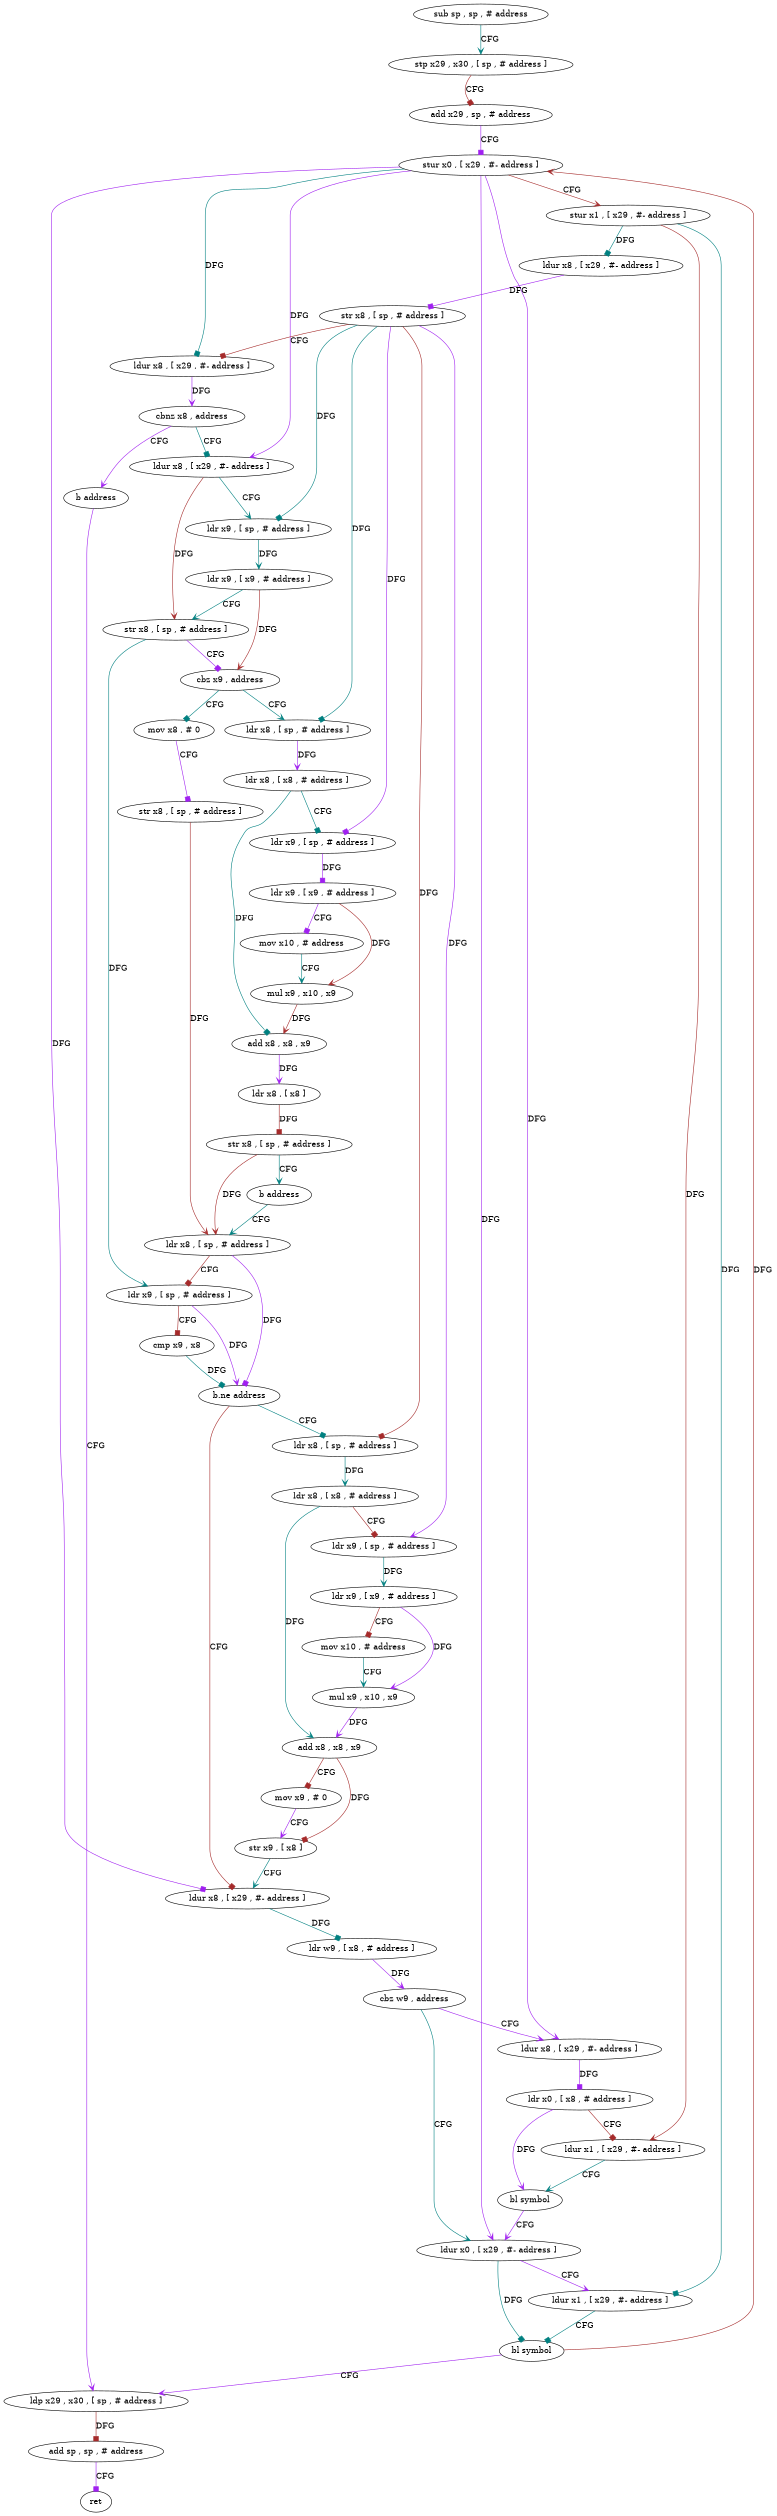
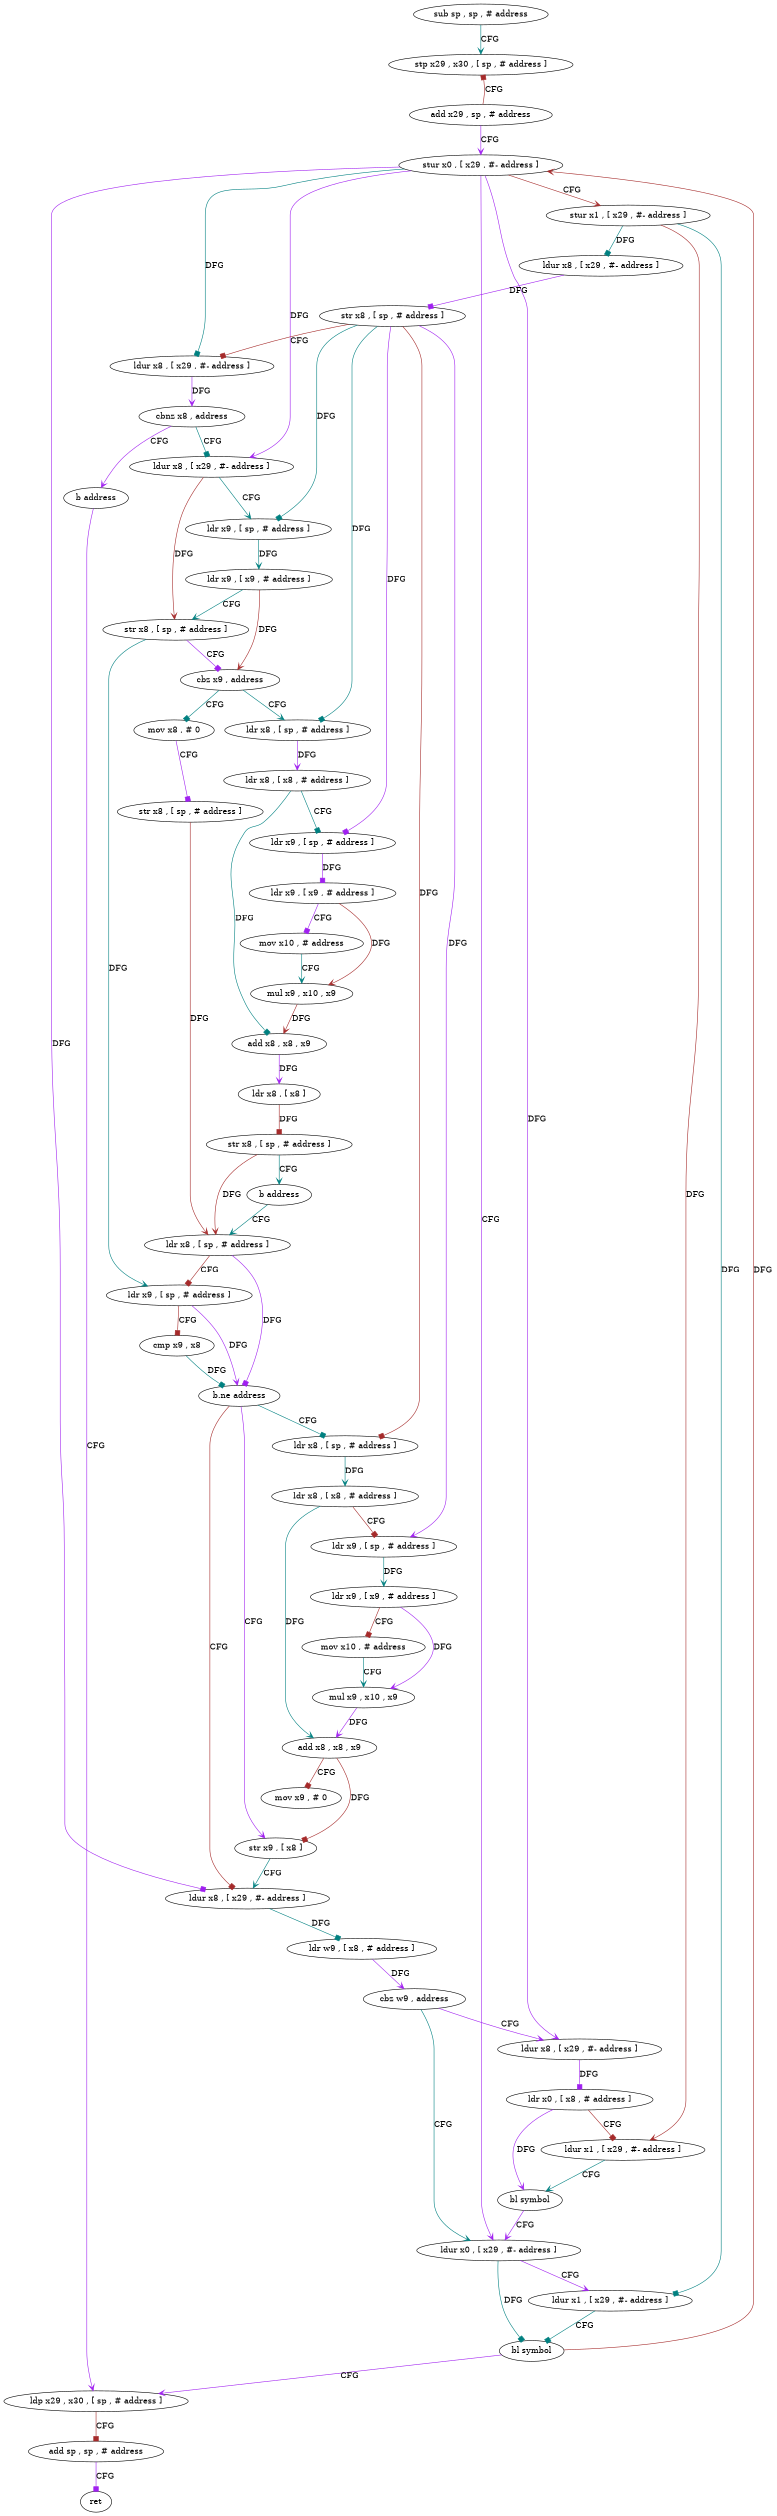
edge "stp x29 , x30 , [ sp , # address ]" -> "add x29 , sp , # address": reversed
edge "add x29 , sp , # address" -> "stur x0 , [ x29 , #- address ]": arrowhead box -> vee
edge "stur x0 , [ x29 , #- address ]" -> "ldur x0 , [ x29 , #- address ]": label "DFG" -> "CFG"
edge "mov x9 , # 0" -> "str x9 , [ x8 ]": now "b.ne address" -> "str x9 , [ x8 ]"
edge "ldp x29 , x30 , [ sp , # address ]" -> "add sp , sp , # address": label "DFG" -> "CFG"
